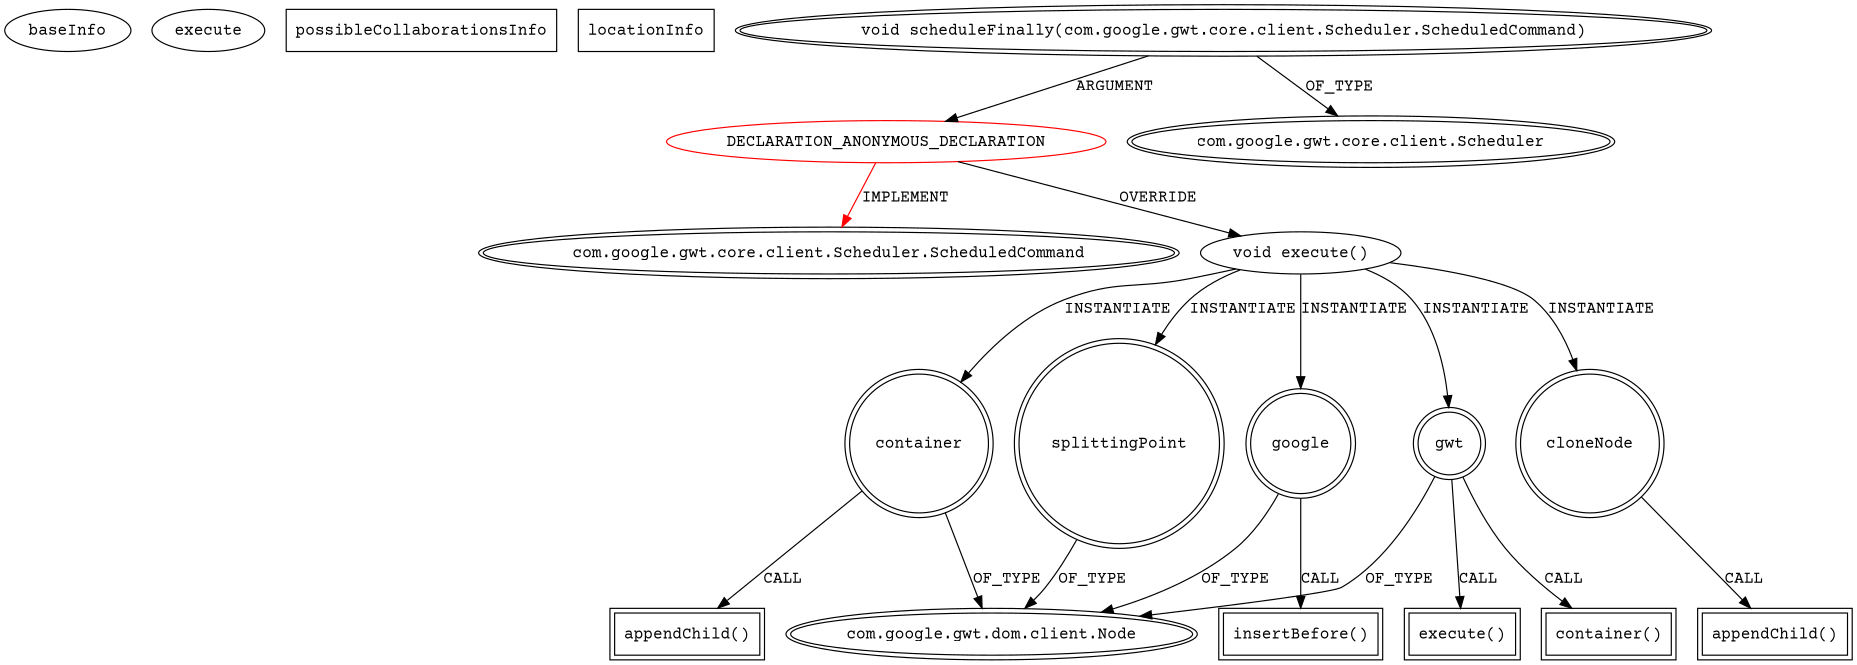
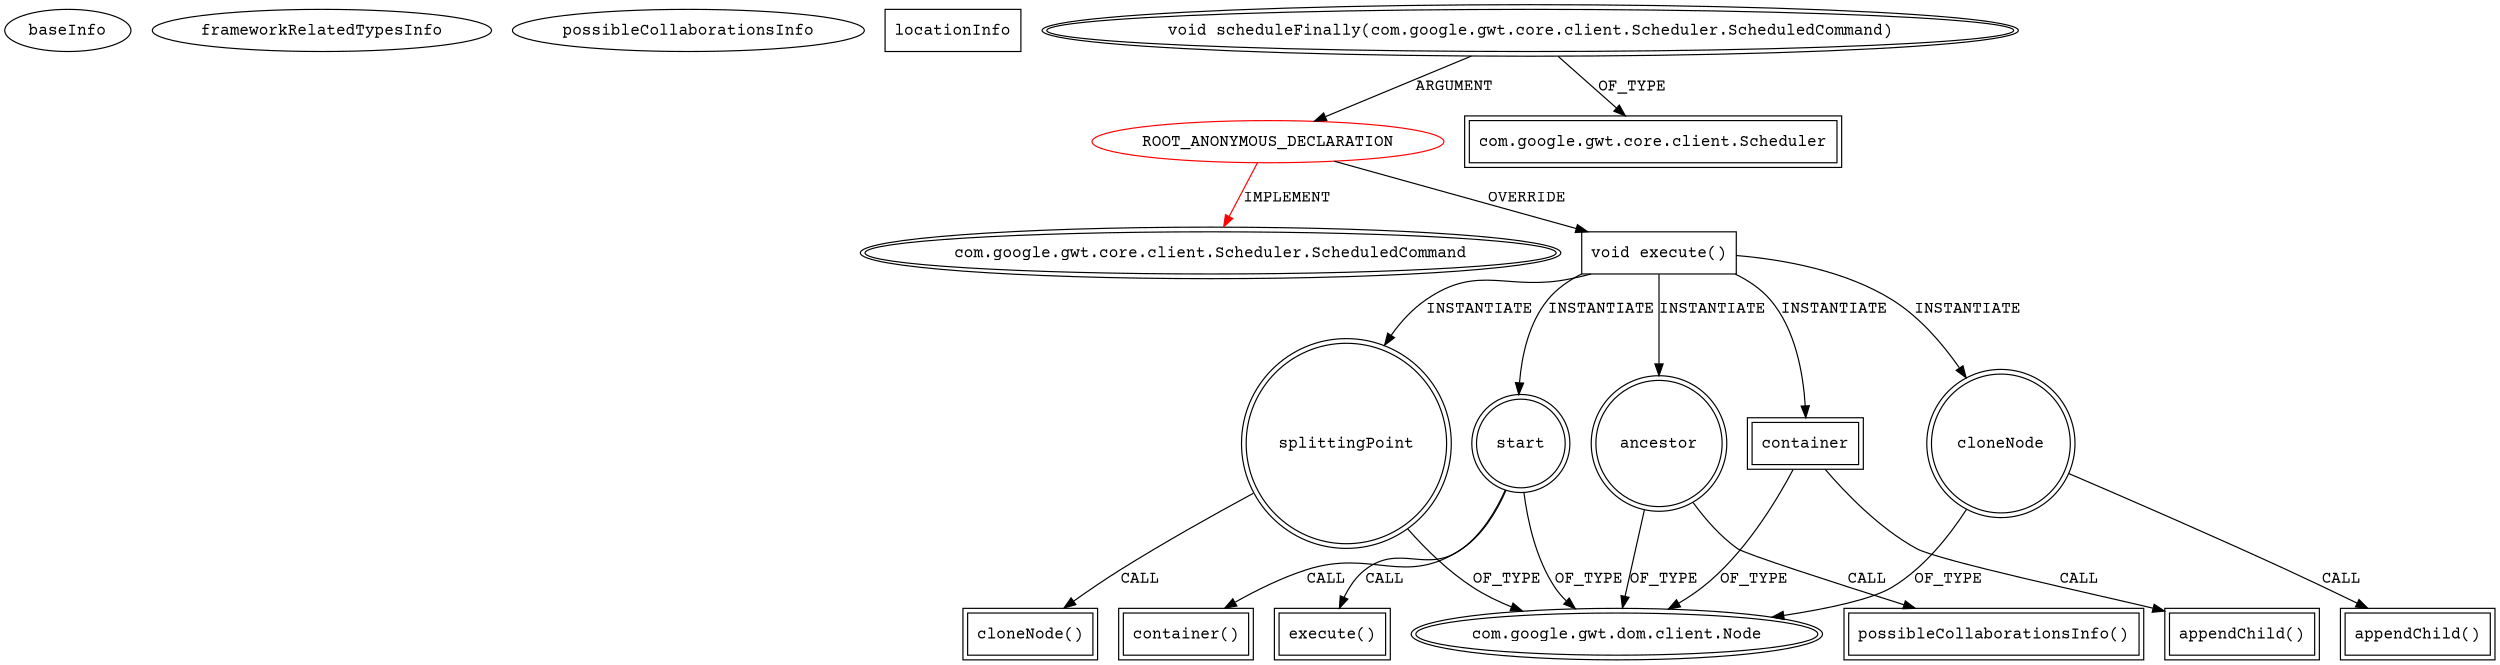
node "execute": label "execute" -> "frameworkRelatedTypesInfo"
node "possibleCollaborationsInfo": shape box -> ellipse
node "DECLARATION_ANONYMOUS_DECLARATION": label "DECLARATION_ANONYMOUS_DECLARATION" -> "ROOT_ANONYMOUS_DECLARATION"
node "com.google.gwt.core.client.Scheduler": shape ellipse -> box
node "void execute()": shape ellipse -> box
node "container": shape circle -> box
node "google": label "google" -> "ancestor"
node "gwt": label "gwt" -> "start"
edge "cloneNode" -> "com.google.gwt.dom.client.Node": added, label "OF_TYPE"
node "cloneNode()": added
node "insertBefore()": label "insertBefore()" -> "possibleCollaborationsInfo()"
